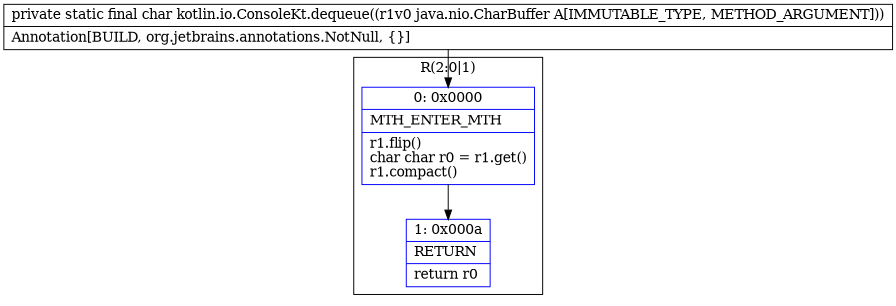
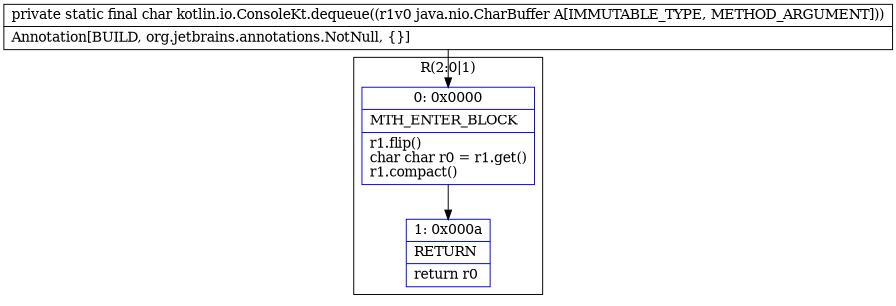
node "0: 0x0000": text "MTH_ENTER_MTH" -> "MTH_ENTER_BLOCK"
